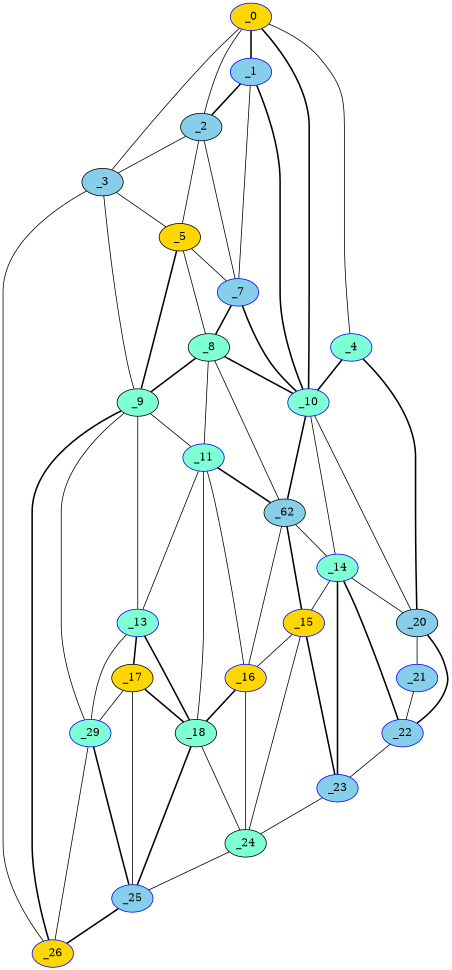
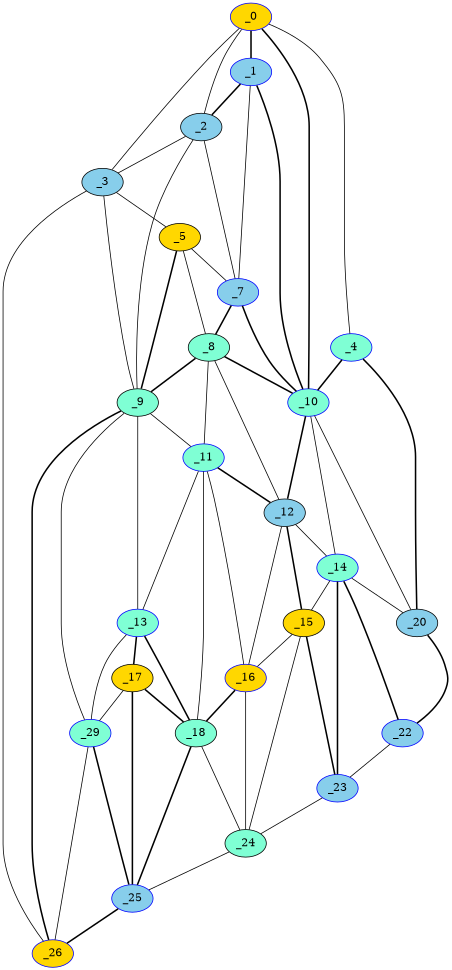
edge "_2" -- "_5": now "_2" -- "_9"
node "_62": label "_62" -> "_12"
node "_15": color blue -> black
node "_21": removed
edge "_17" -- "_25": style solid -> bold
